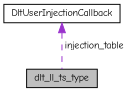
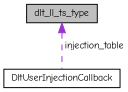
edge "dlt_ll_ts_type" -> "DltUserInjectionCallback": reversed
